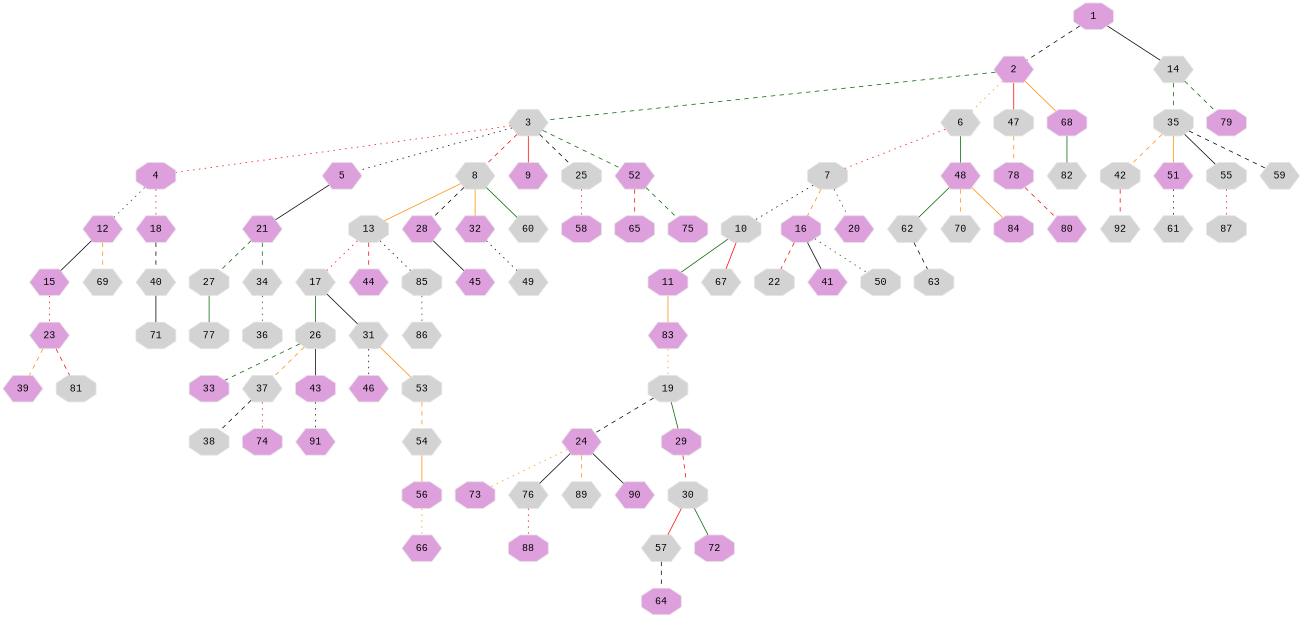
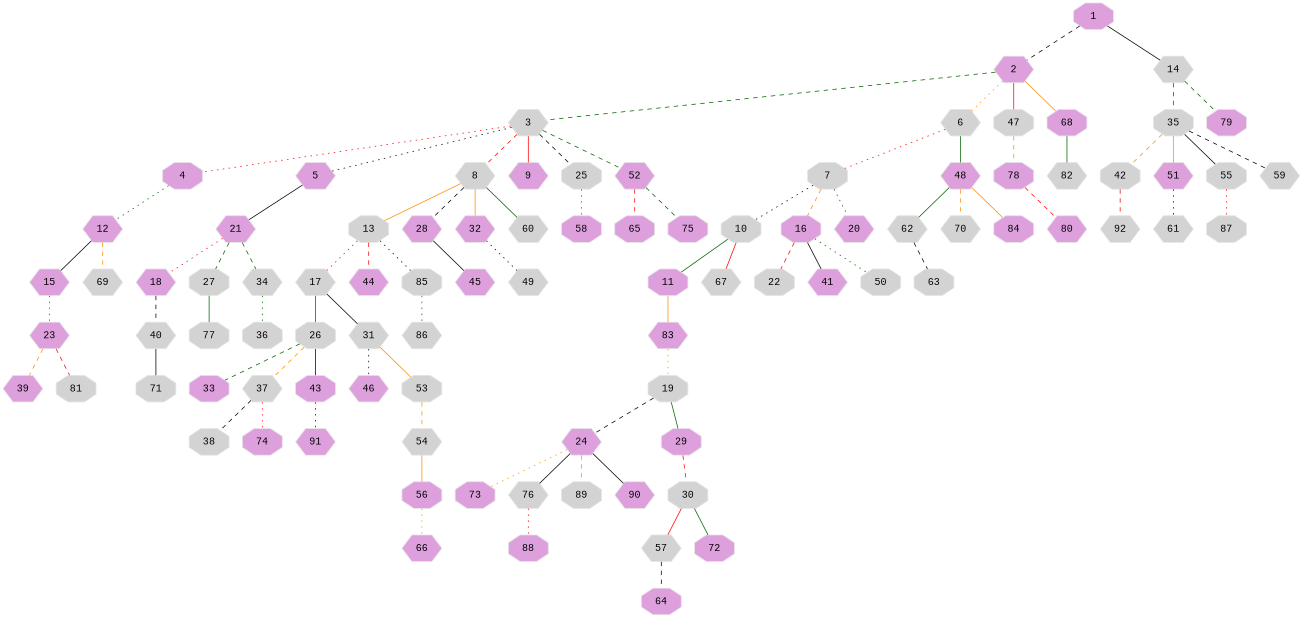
edge "4" -- "18": now "21" -- "18"
node "89": shape hexagon -> octagon
